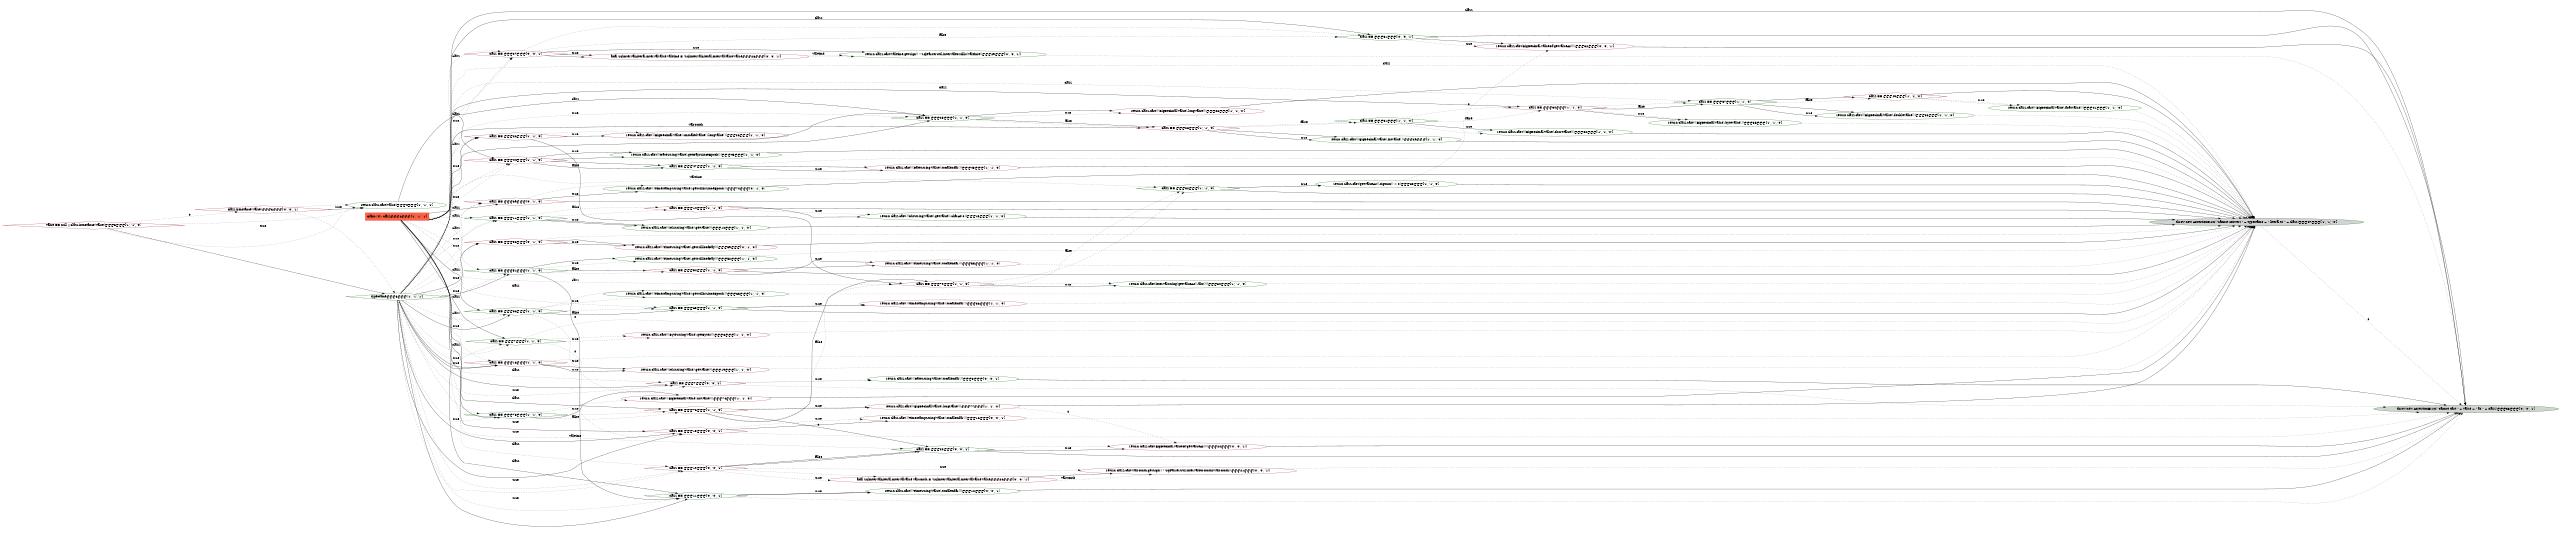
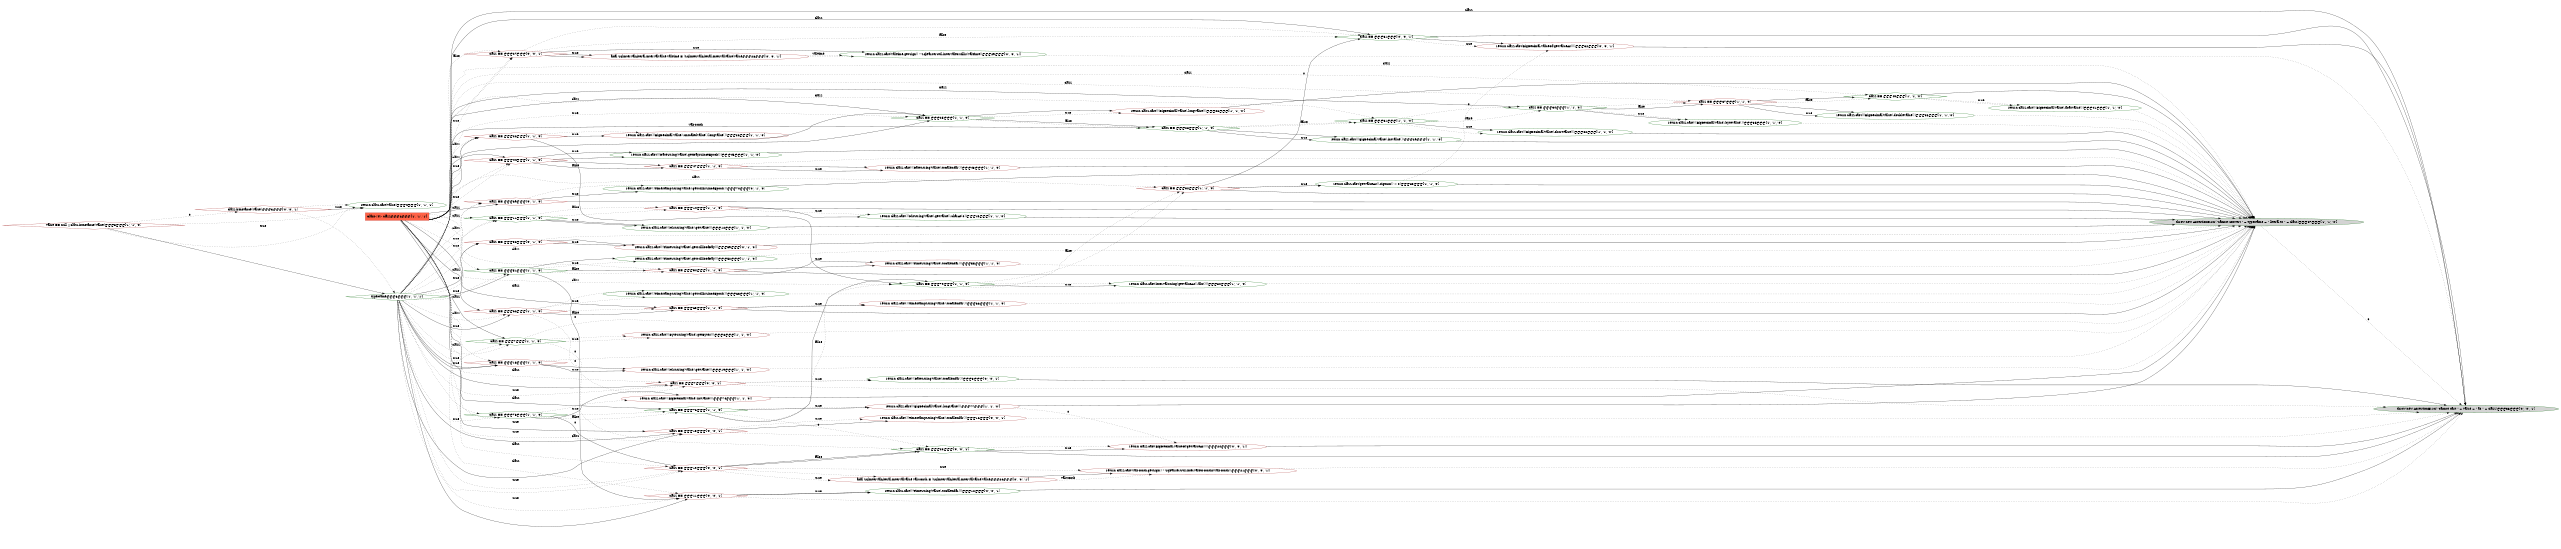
edge "Class<T> clazz@@@2@@@['1', '1', '1']" -> "clazz == @@@27@@@['0', '0', '1']": label "clazz" -> "false"
edge "Class<T> clazz@@@2@@@['1', '1', '1']" -> "clazz == @@@40@@@['1', '1', '0']": added, label "clazz"
node "clazz == @@@40@@@['1', '1', '0']": color brown -> darkgreen
edge "Class<T> clazz@@@2@@@['1', '1', '1']" -> "clazz == @@@31@@@['1', '1', '0']": added, label "clazz"
node "clazz == @@@37@@@['1', '1', '0']": color darkgreen -> brown
node "clazz == @@@34@@@['1', '1', '0']": color brown -> darkgreen
edge "return clazz.cast(value)@@@4@@@['1', '1', '1']" -> "clazz == @@@44@@@['1', '1', '0']": now "Class<T> clazz@@@2@@@['1', '1', '1']" -> "clazz == @@@44@@@['1', '1', '0']"
node "clazz == @@@28@@@['1', '1', '0']": color brown -> darkgreen
edge "clazz == @@@82@@@['1', '1', '0']" -> "clazz == @@@31@@@['0', '0', '1']": added, label "0"
node "clazz == @@@47@@@['1', '1', '0']": color darkgreen -> brown
edge "Class<T> clazz@@@2@@@['1', '1', '1']" -> "clazz == @@@82@@@['1', '1', '0']": label "valTime" -> "clazz"
node "clazz == @@@82@@@['1', '1', '0']": color darkgreen -> brown
edge "Class<T> clazz@@@2@@@['1', '1', '1']" -> "clazz == @@@54@@@['1', '1', '0']": added, label "clazz"
node "clazz == @@@79@@@['1', '1', '0']": color brown -> darkgreen
edge "Class<T> clazz@@@2@@@['1', '1', '1']" -> "clazz == @@@65@@@['1', '1', '0']": style dotted -> solid
node "clazz == @@@65@@@['1', '1', '0']": color darkgreen -> brown
node "clazz == @@@62@@@['1', '1', '0']": color darkgreen -> brown
edge "Class<T> clazz@@@2@@@['1', '1', '1']" -> "clazz == @@@73@@@['1', '1', '0']": style solid -> dotted
edge "clazz == @@@62@@@['1', '1', '0']" -> "clazz == @@@15@@@['0', '0', '1']": label "true" -> "0"
node "clazz == @@@76@@@['1', '1', '0']": color brown -> darkgreen
edge "clazz == @@@76@@@['1', '1', '0']" -> "clazz == @@@23@@@['0', '0', '1']": style solid -> dotted
edge "Class<T> clazz@@@2@@@['1', '1', '1']" -> "clazz == @@@23@@@['0', '0', '1']": label "valTime" -> "clazz"
edge "Class<T> clazz@@@2@@@['1', '1', '1']" -> "clazz == @@@11@@@['0', '0', '1']": style solid -> dotted
edge "clazz == @@@73@@@['1', '1', '0']" -> "clazz == @@@19@@@['0', '0', '1']": added, label "0"
node "clazz == @@@11@@@['0', '0', '1']": color darkgreen -> brown
